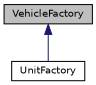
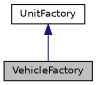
edge "UnitFactory" -> "VehicleFactory": reversed
